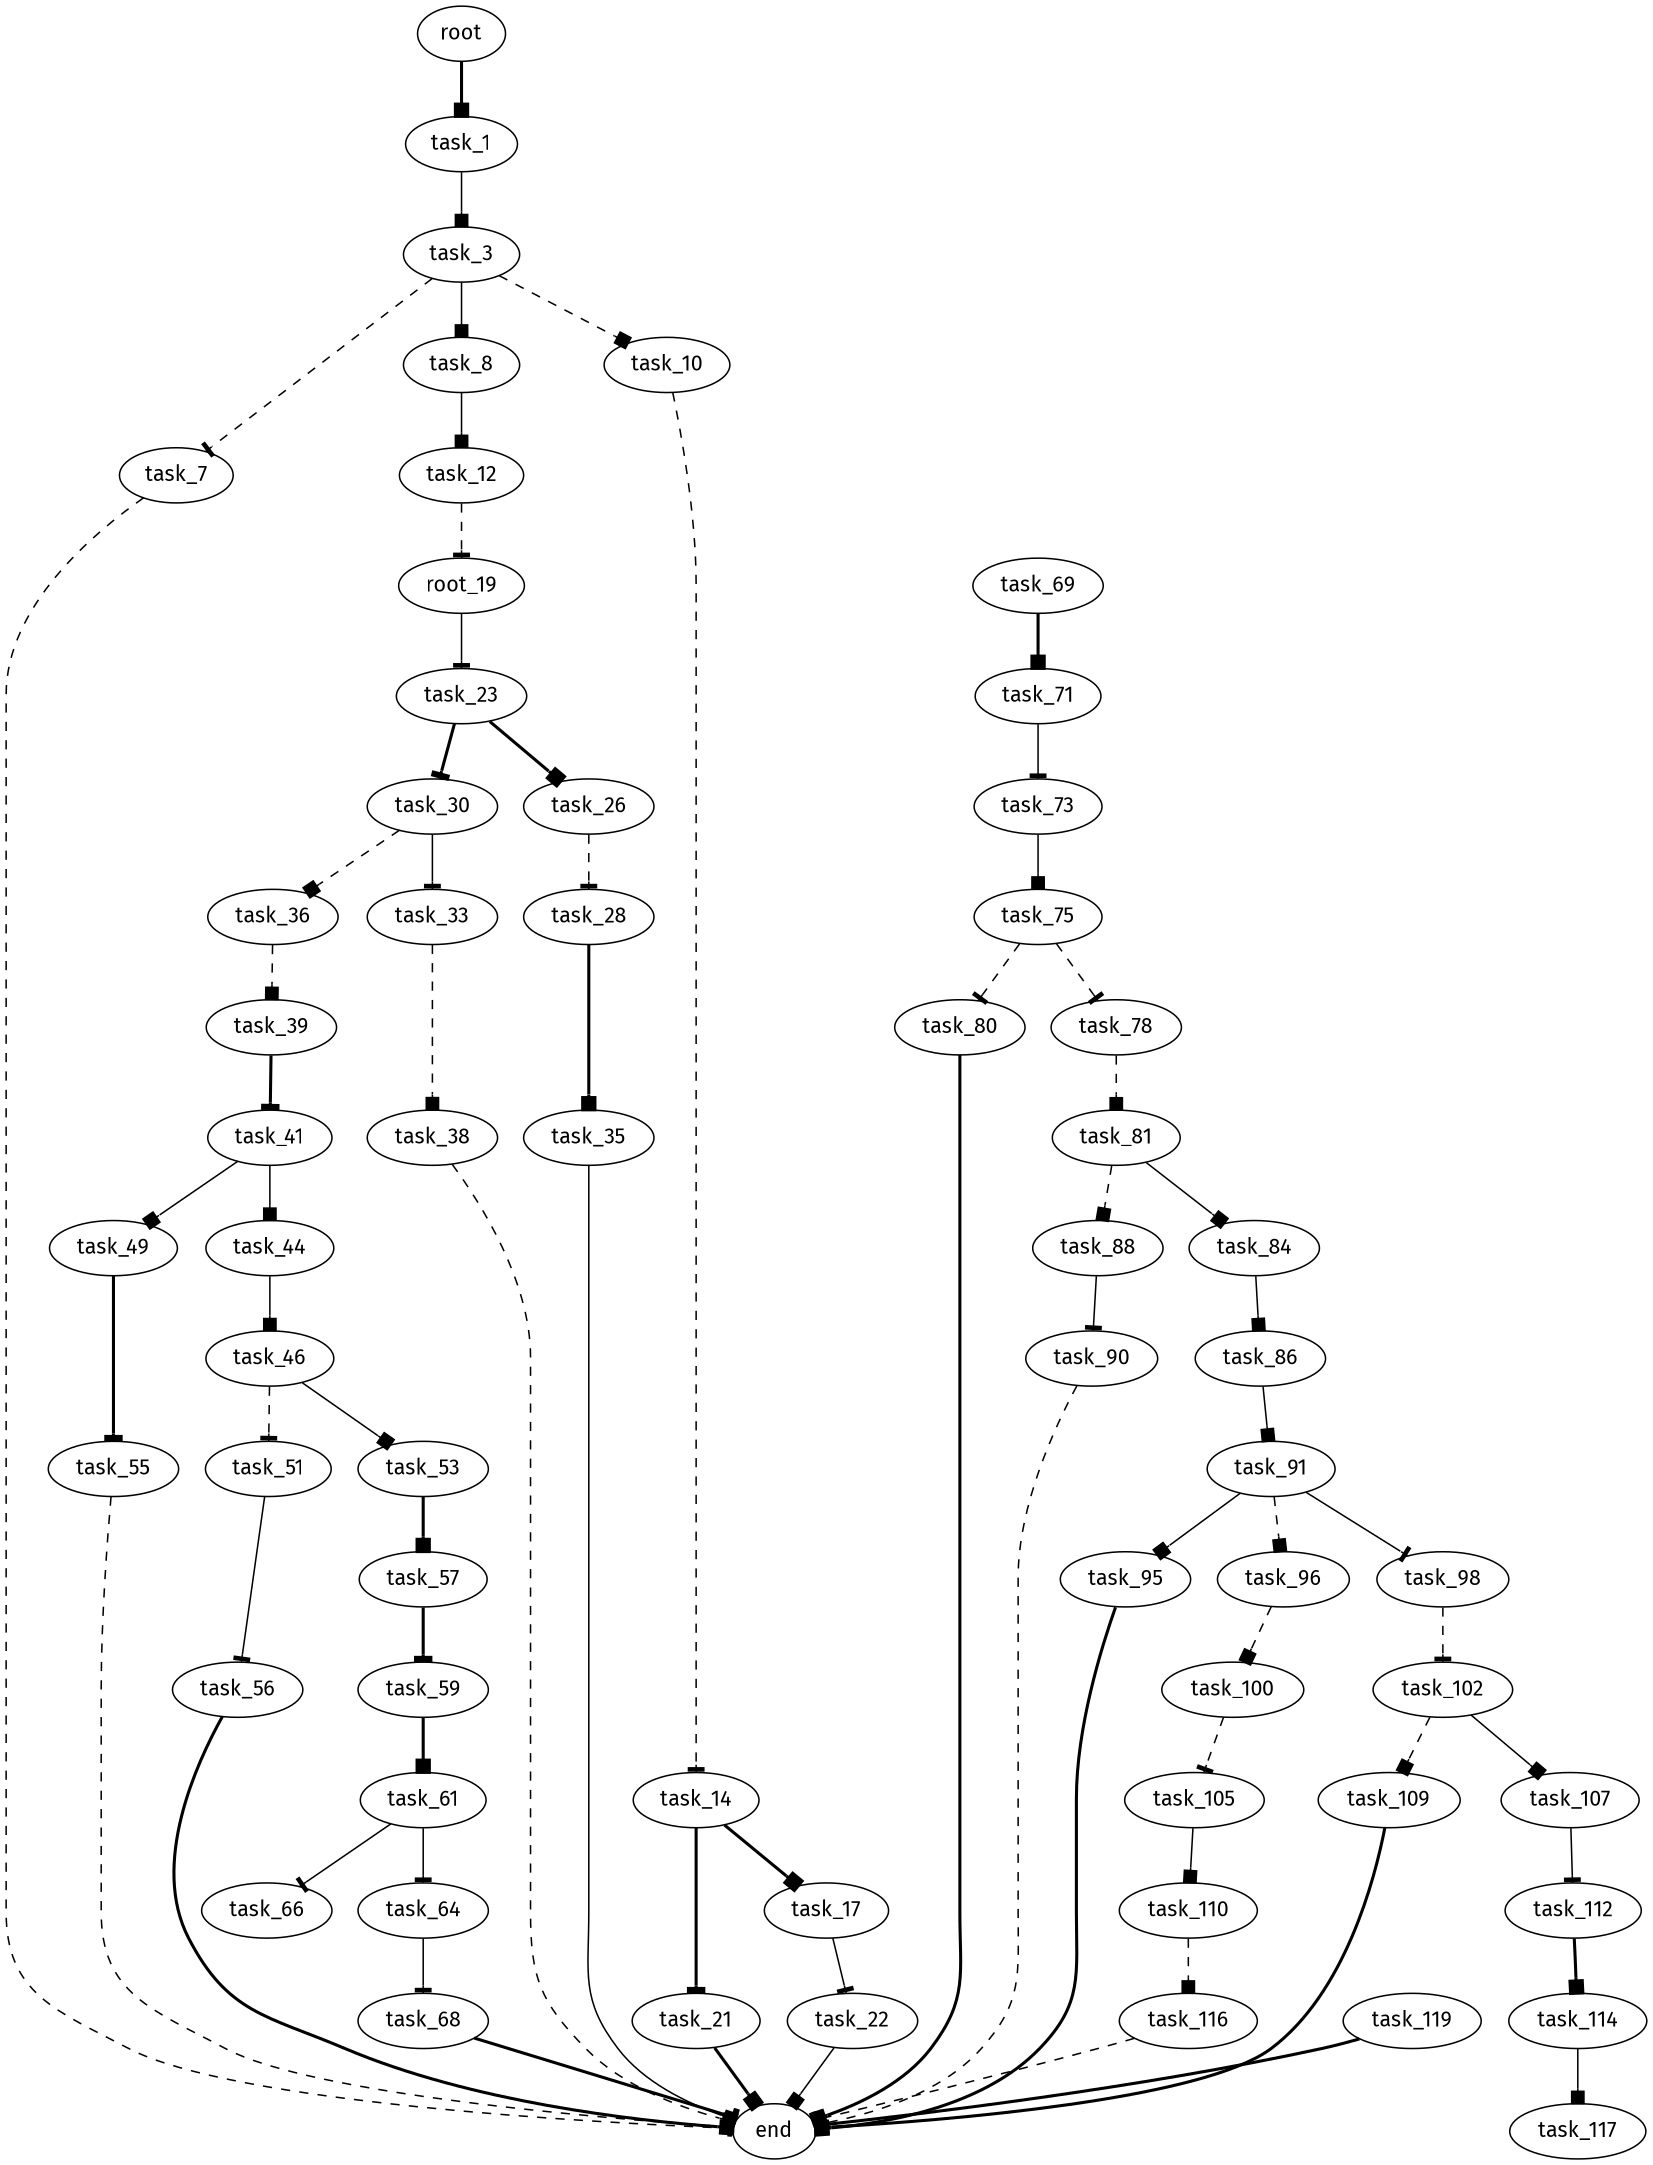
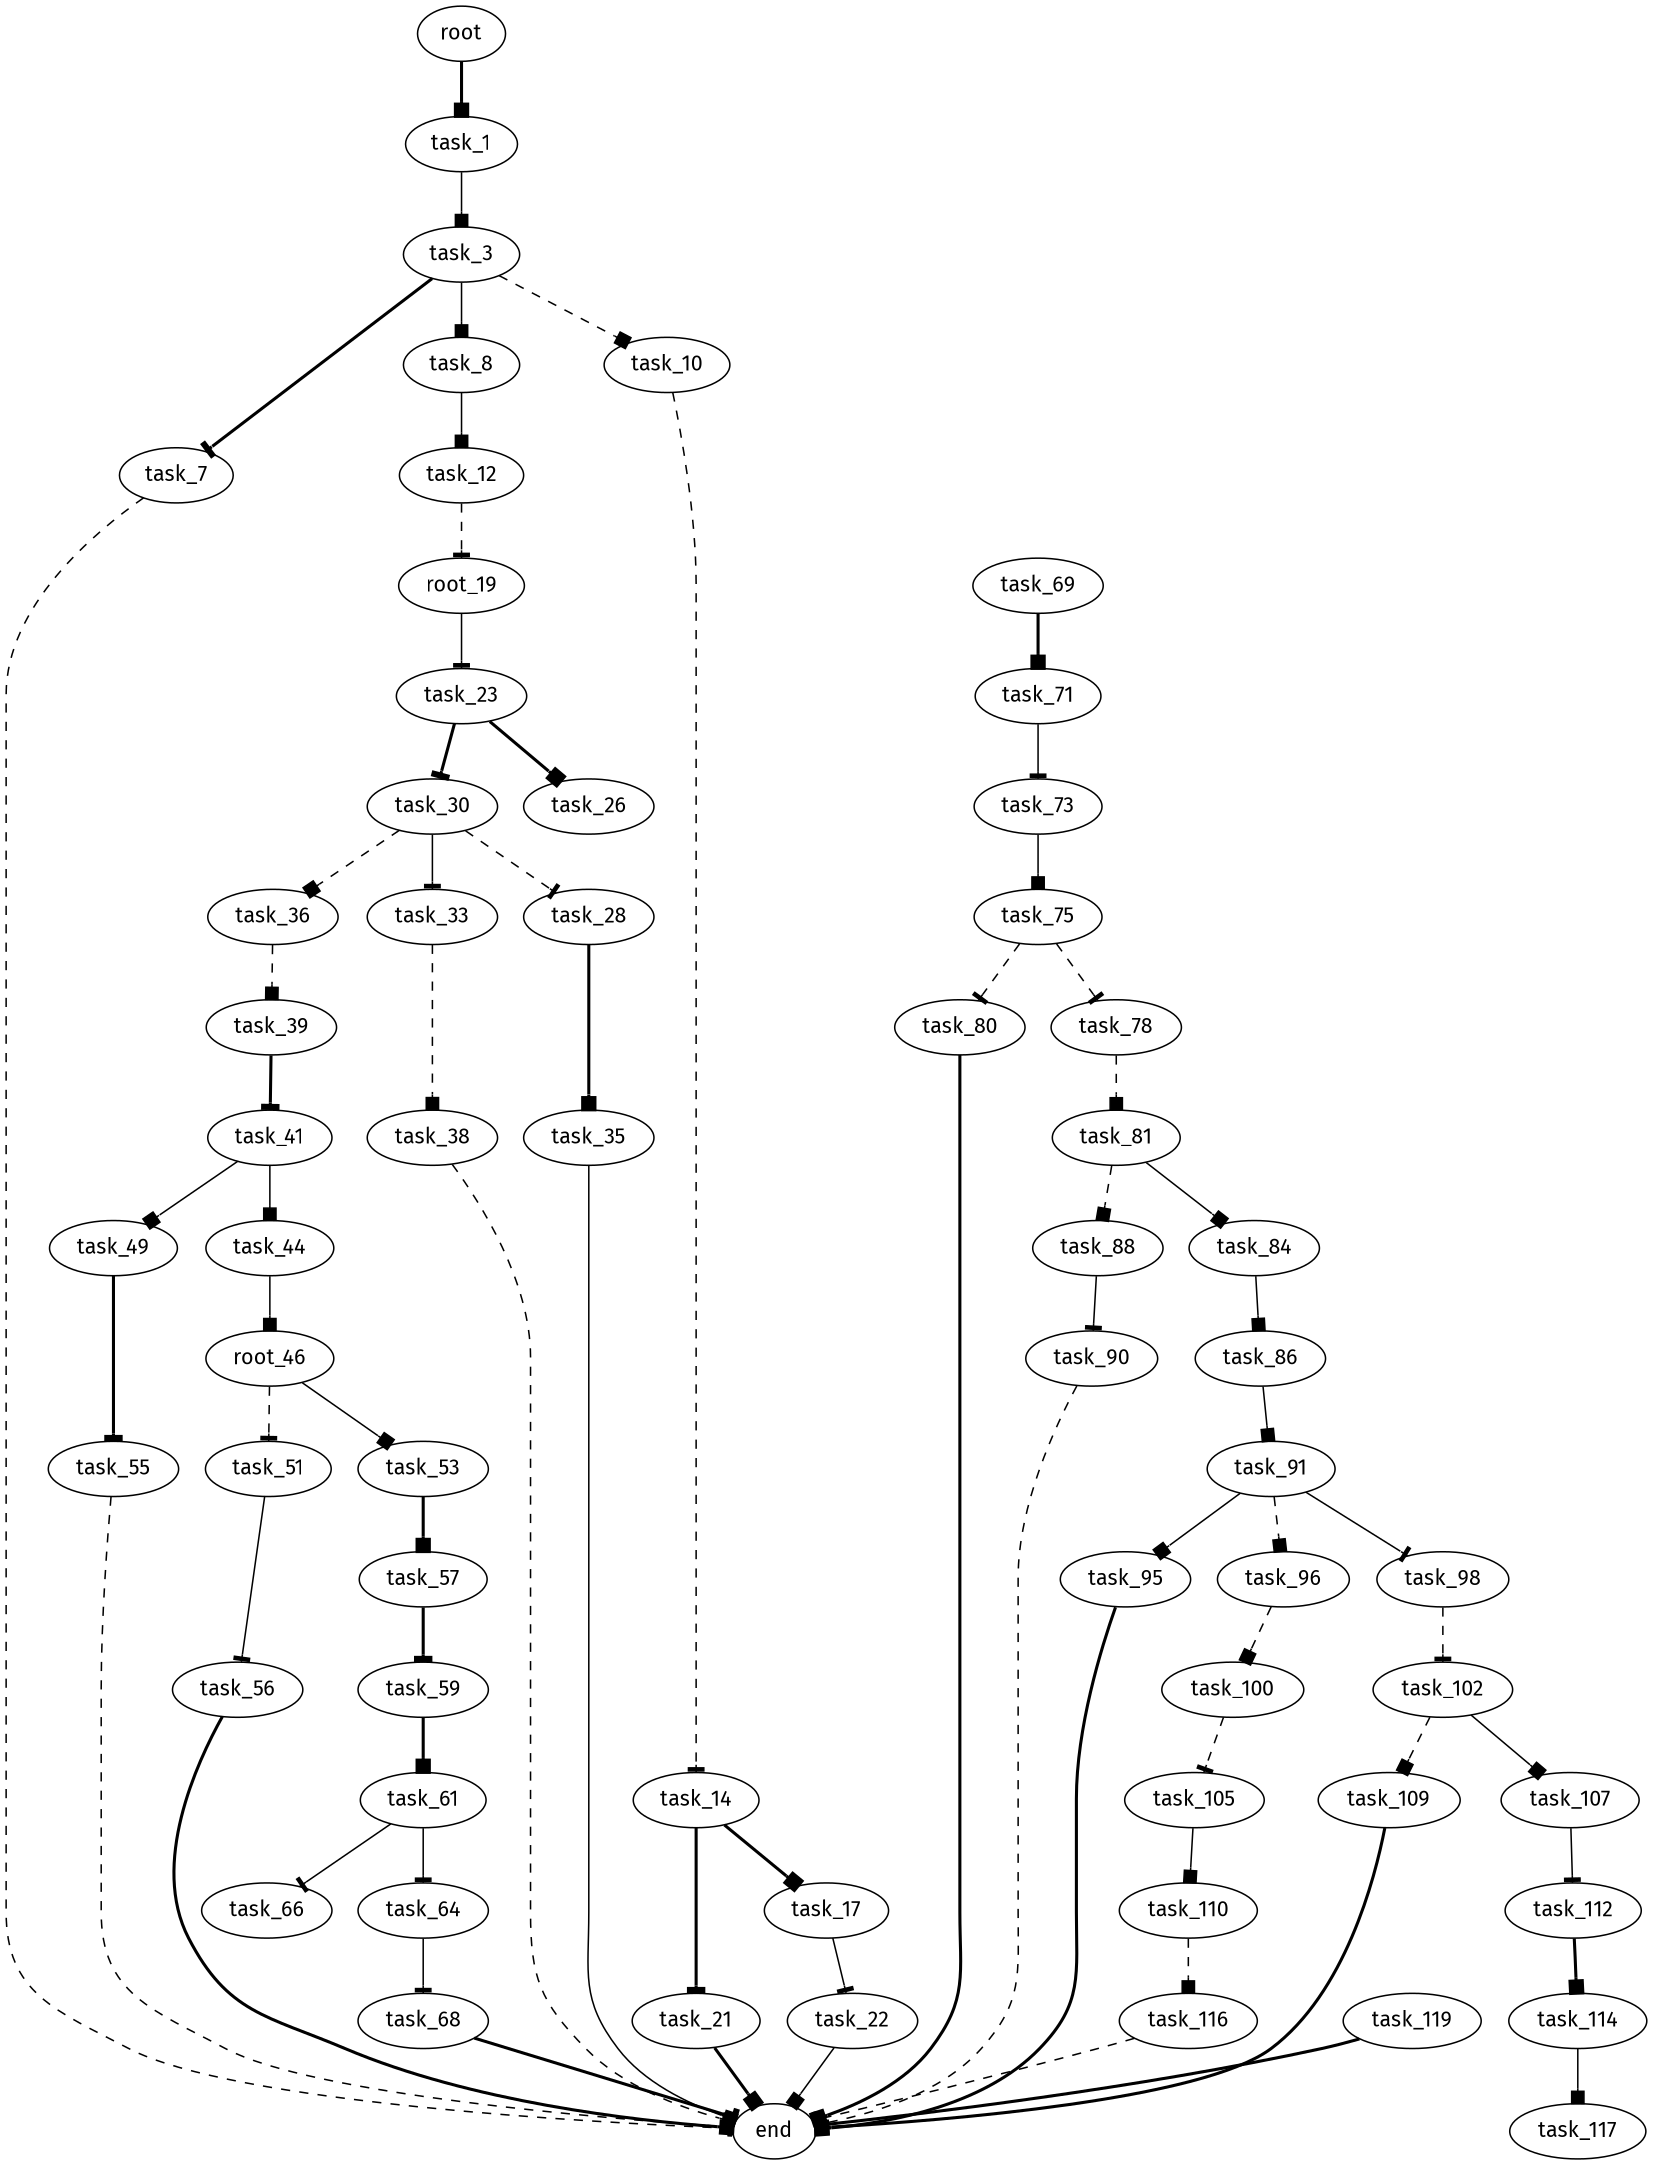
edge "task_3" -> "task_7": style dashed -> bold
edge "task_26" -> "task_28": now "task_30" -> "task_28"
node "task_46": label "task_46" -> "root_46"
